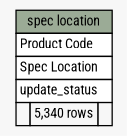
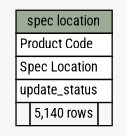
node "spec location": text "5,340 rows" -> "5,140 rows"
